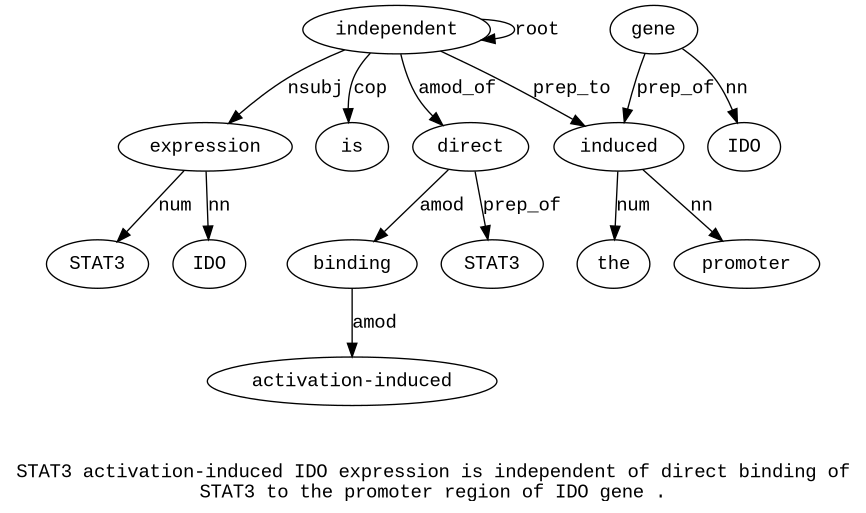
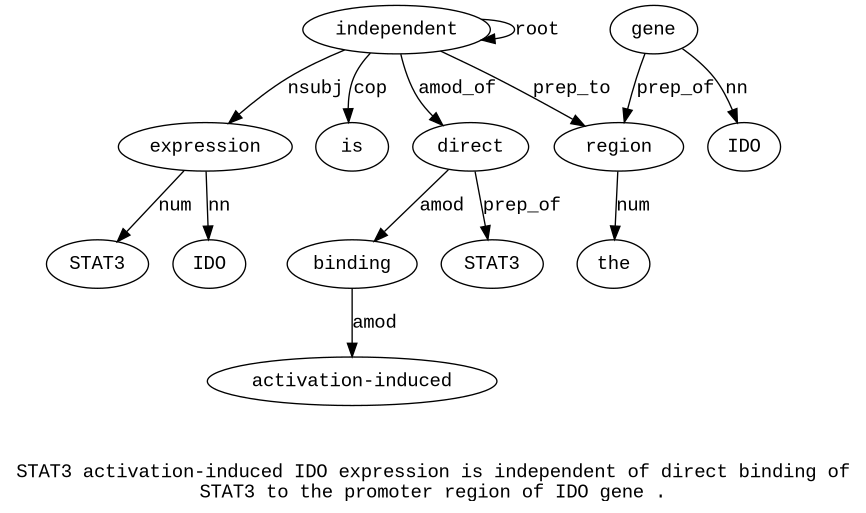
node "induced": label "induced" -> "region"
node "promoter": removed
